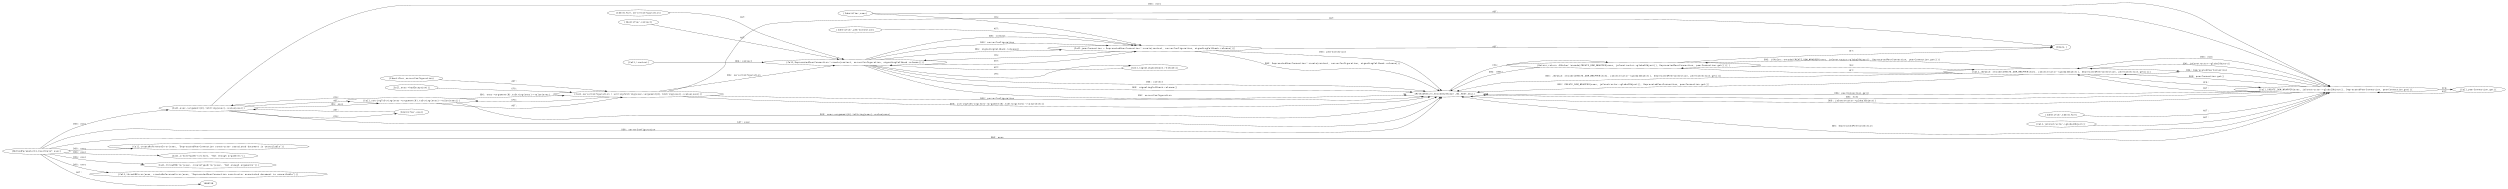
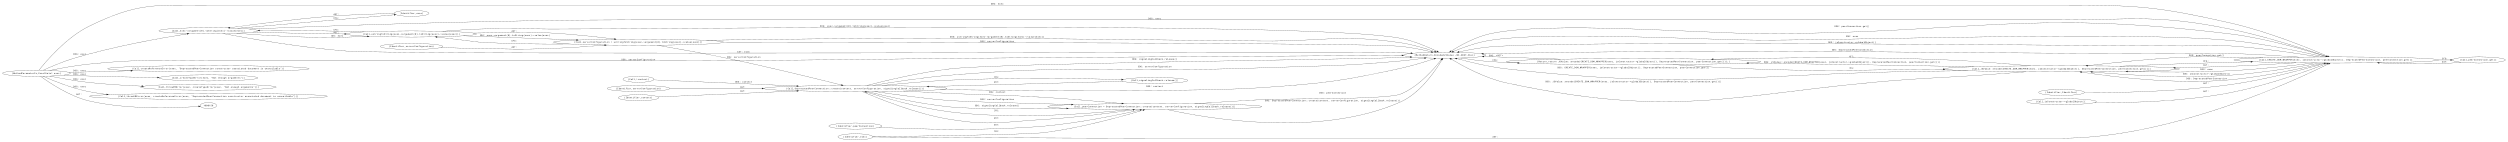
node "(Block,)": removed
node "(Call,exec->hadException())": removed
